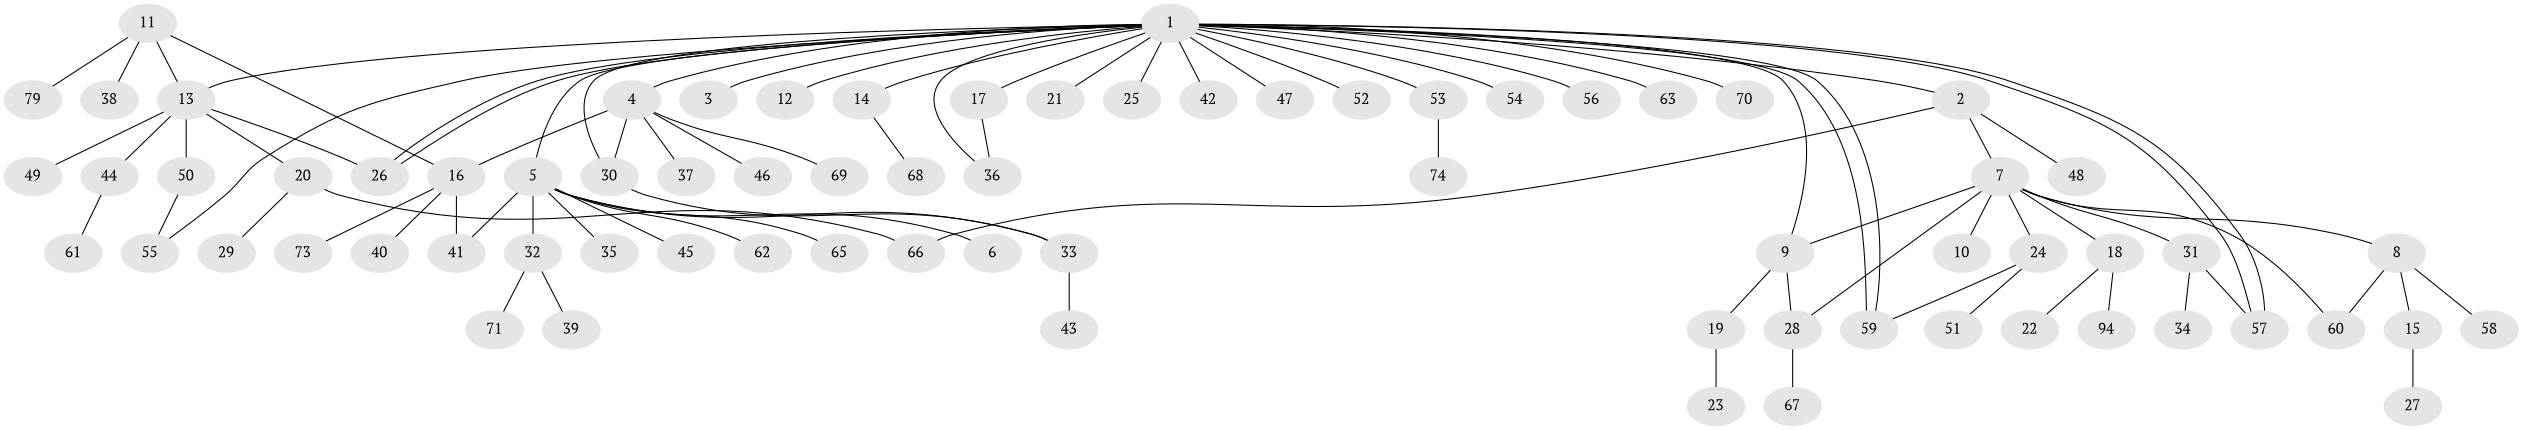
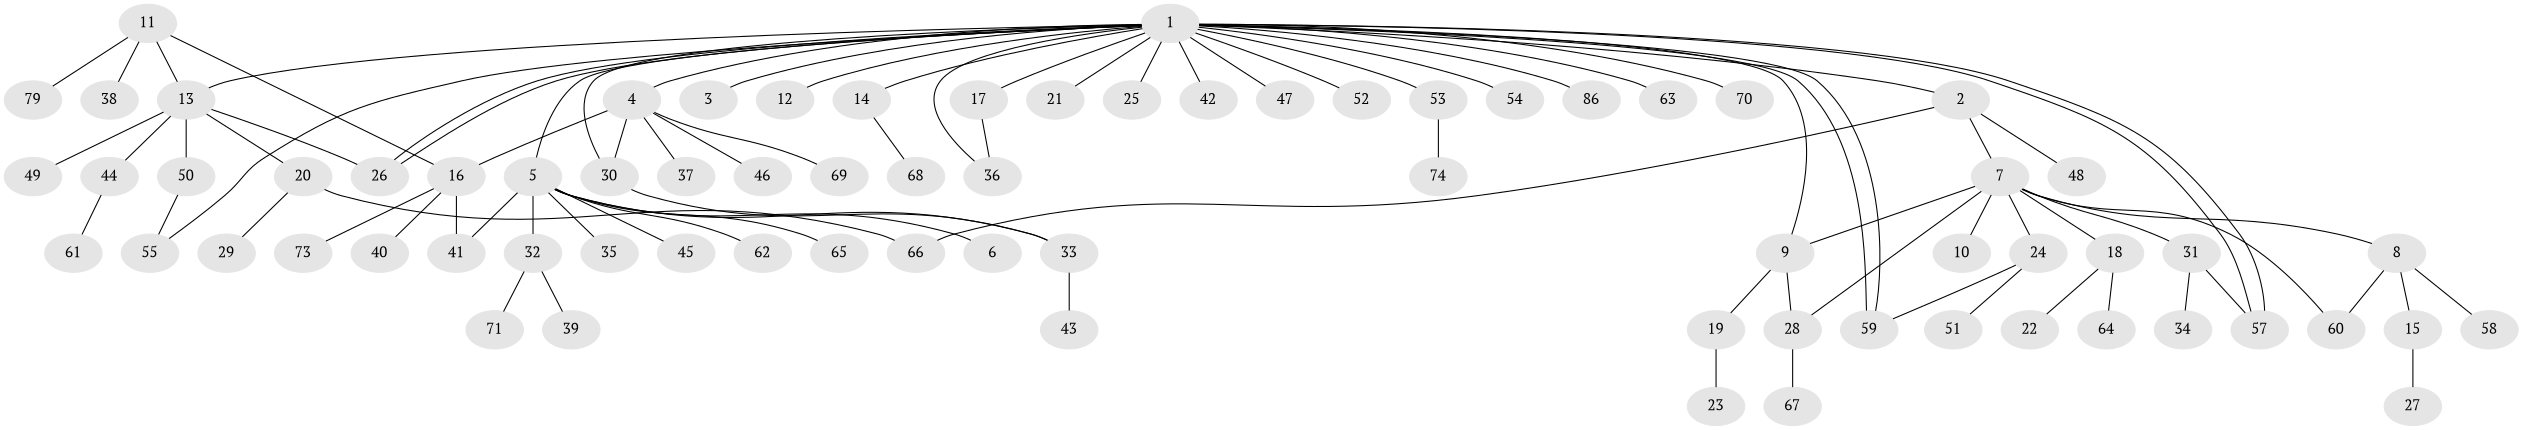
node "56": label "56" -> "86"
node "94": label "94" -> "64"
